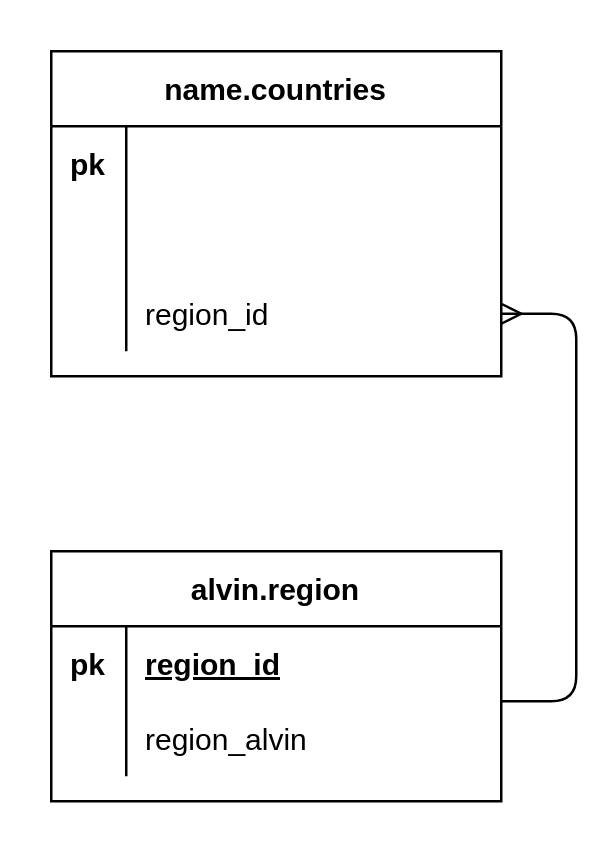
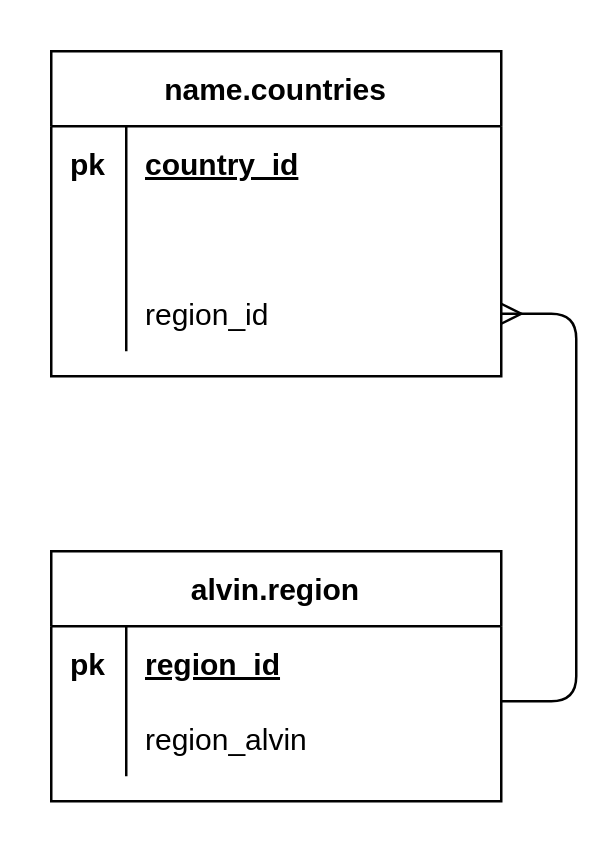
node "country_id": added
